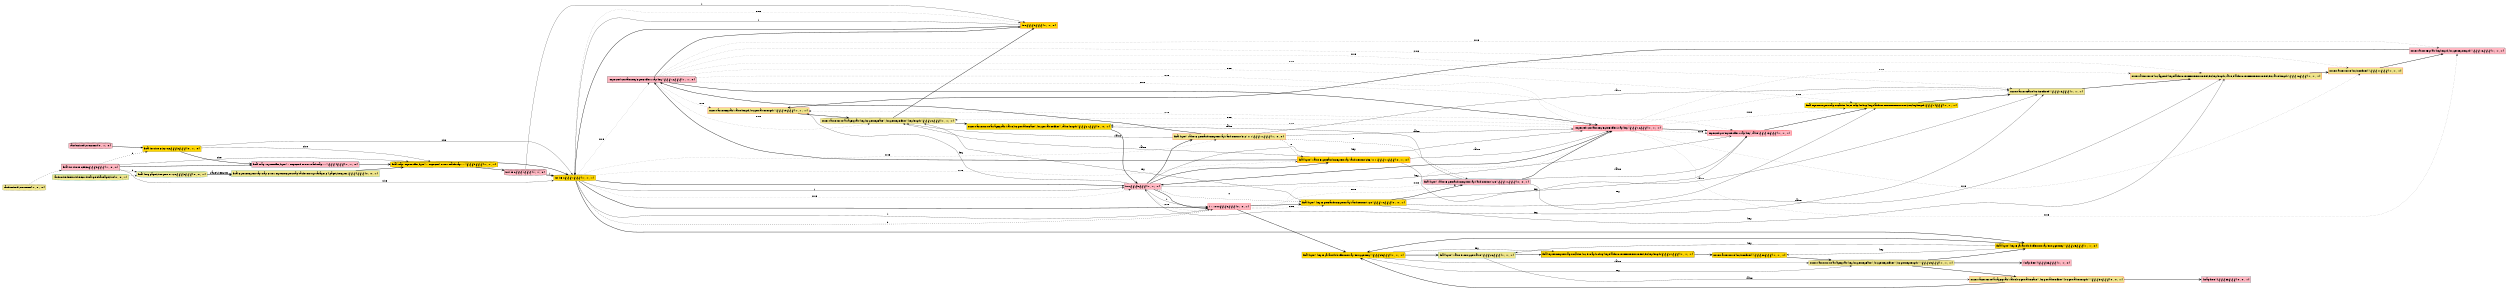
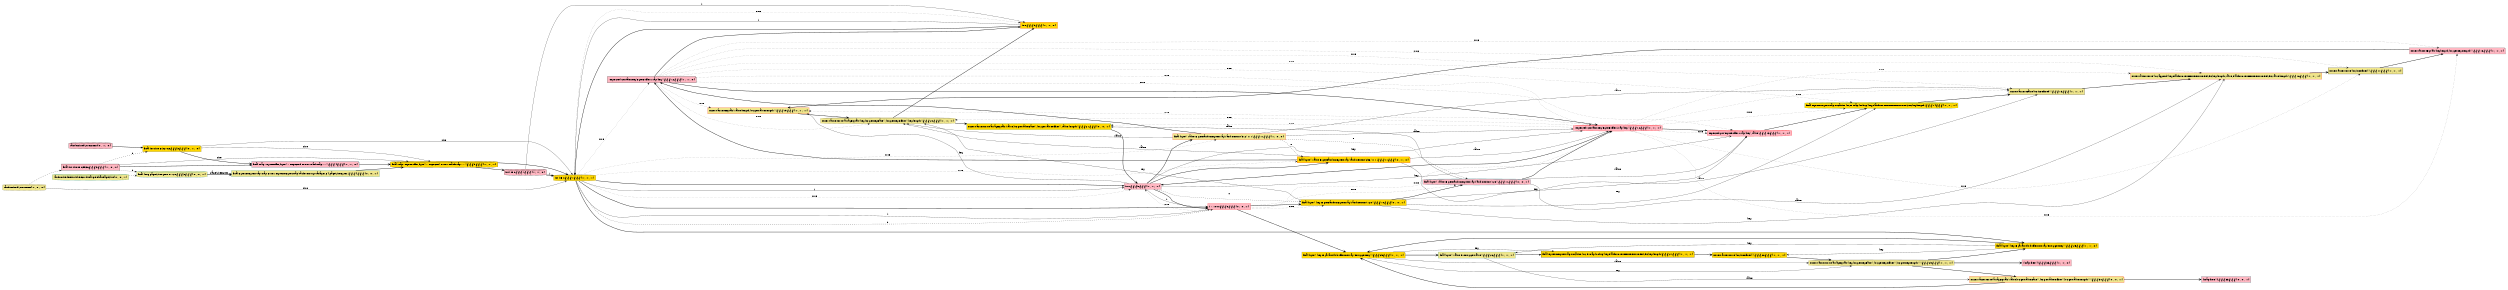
node "Assert.assertTrue(loc.isDefined())@@@17@@@['1', '1', '1']": color red -> black
edge "final int size = 65536@@@3@@@['1', '0', '0']" -> "int i = 0@@@7@@@['1', '1', '1']": now "randomizedStressTest['1', '0', '0']" -> "int i = 0@@@7@@@['1', '1', '1']"
edge "i++@@@9@@@['1', '1', '1']" -> "Assert.assertFalse(loc.isDefined())@@@15@@@['1', '1', '1']": removed, label "key"
